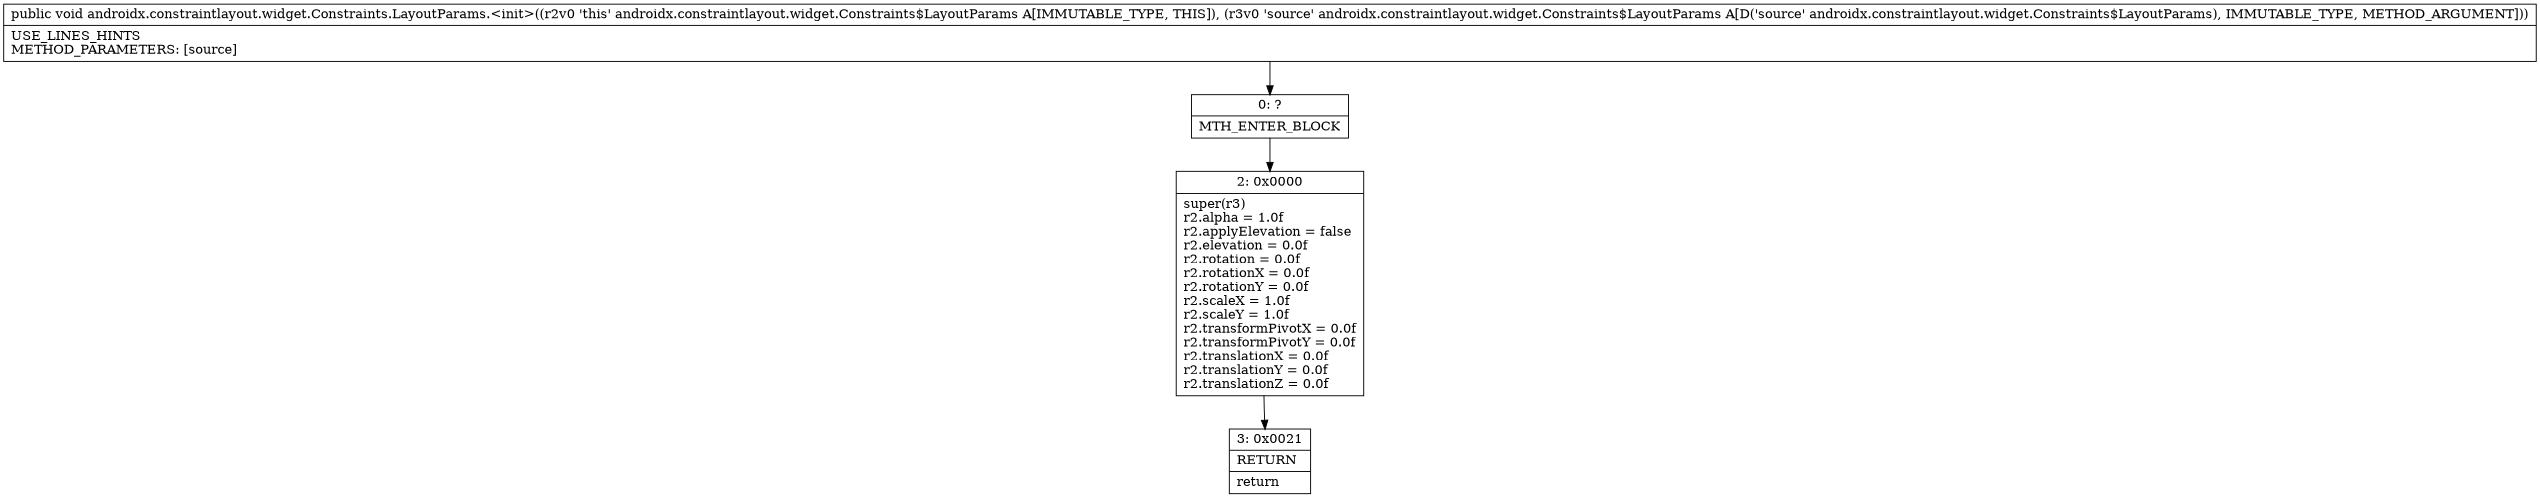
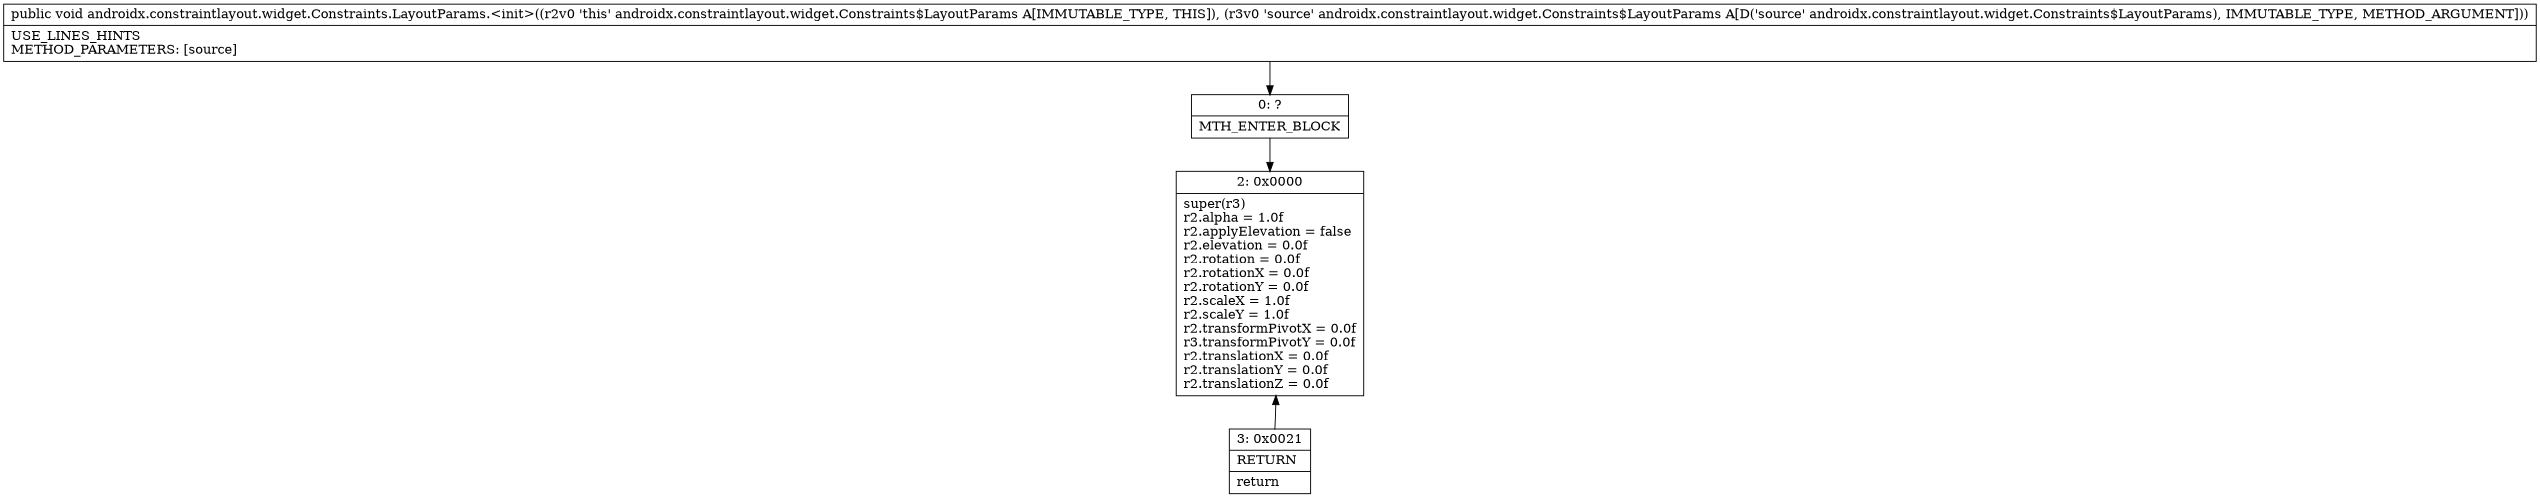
node "2: 0x0000": text "r2.transformPivotY = 0.0f" -> "r3.transformPivotY = 0.0f"
edge "2: 0x0000" -> "3: 0x0021": reversed
